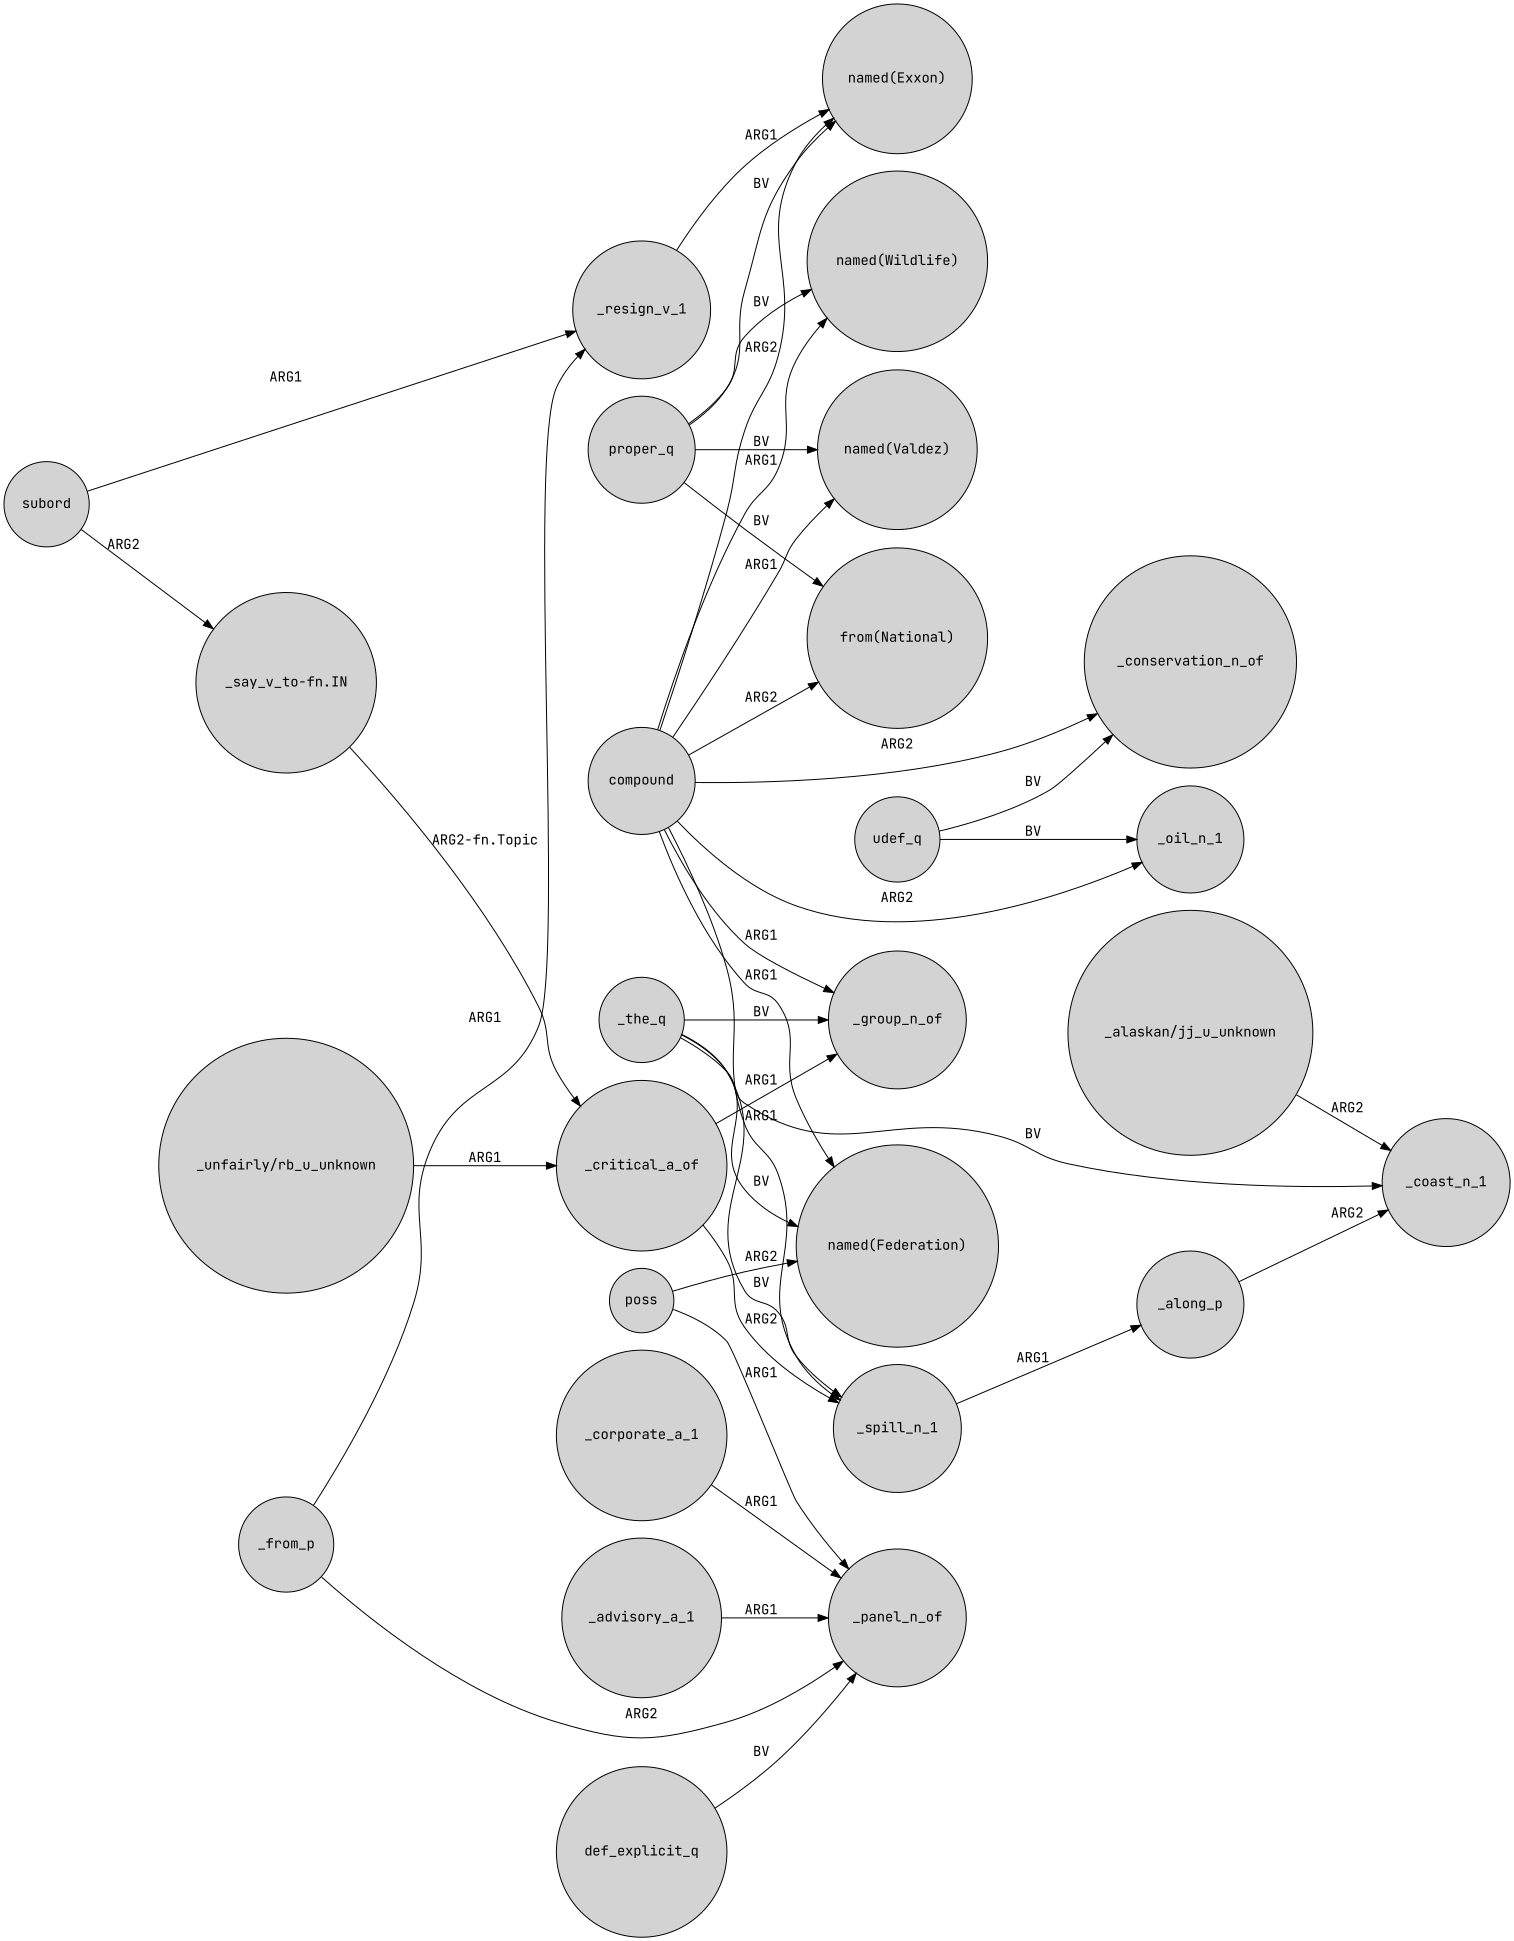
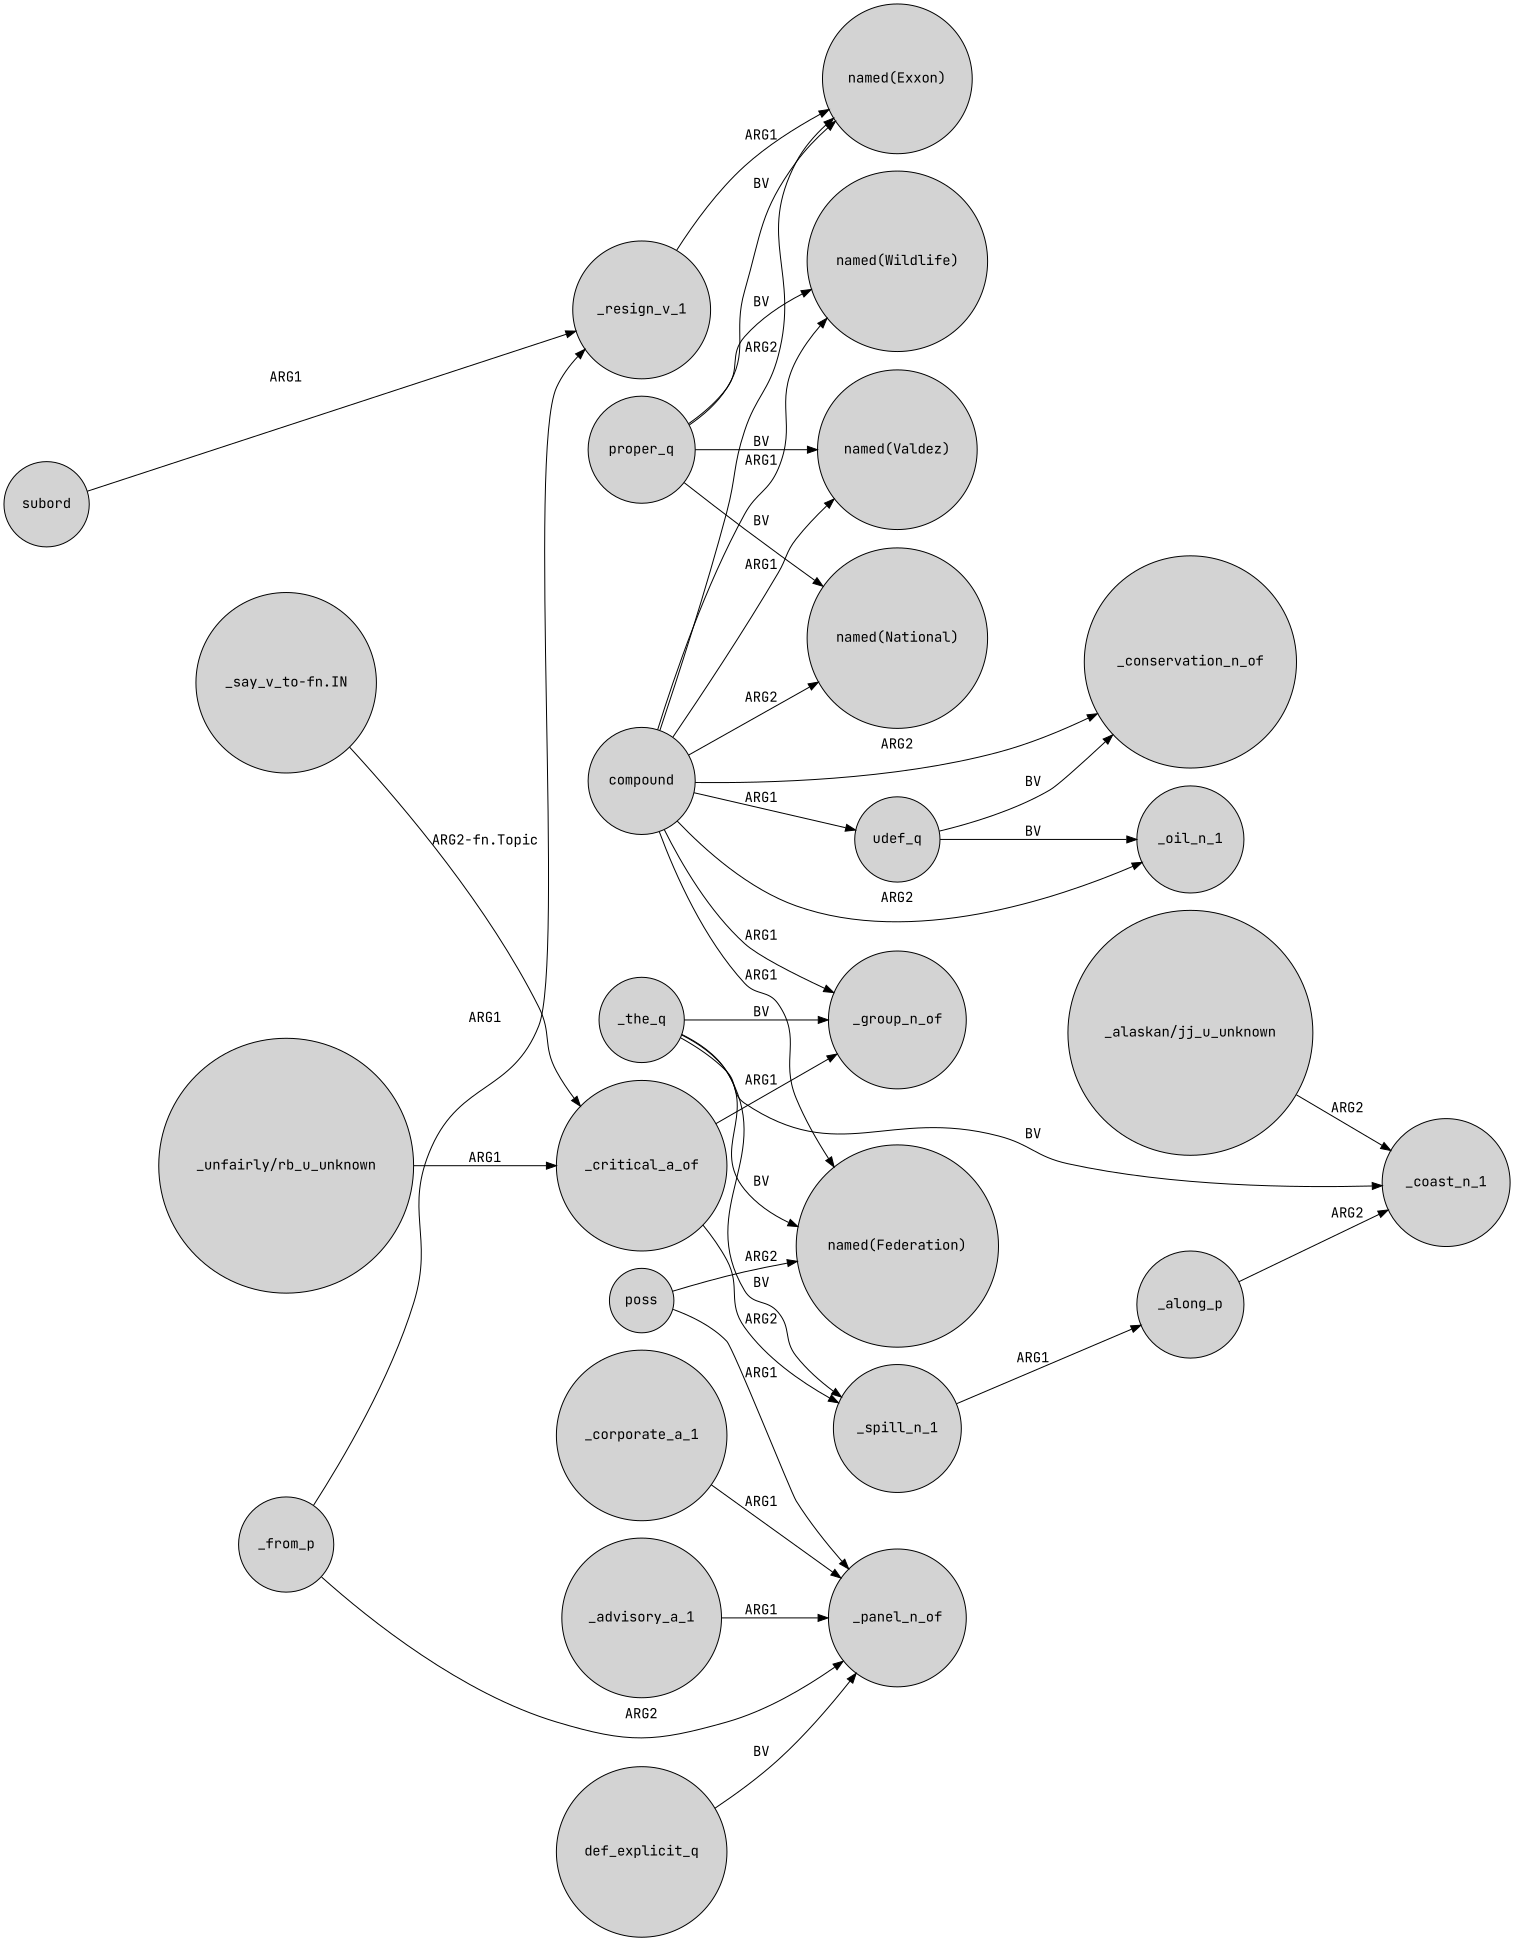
edge "subord" -> "_say_v_to-fn.IN": removed, label "ARG2"
node "from(National)": label "from(National)" -> "named(National)"
edge "compound" -> "_spill_n_1": now "compound" -> "udef_q"
